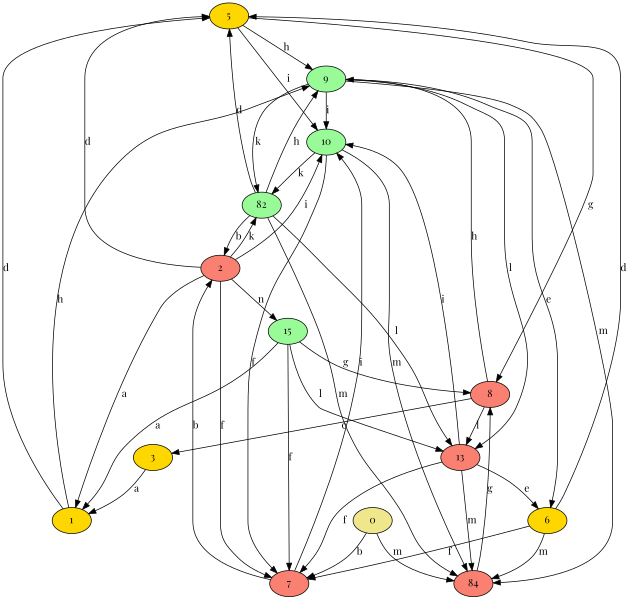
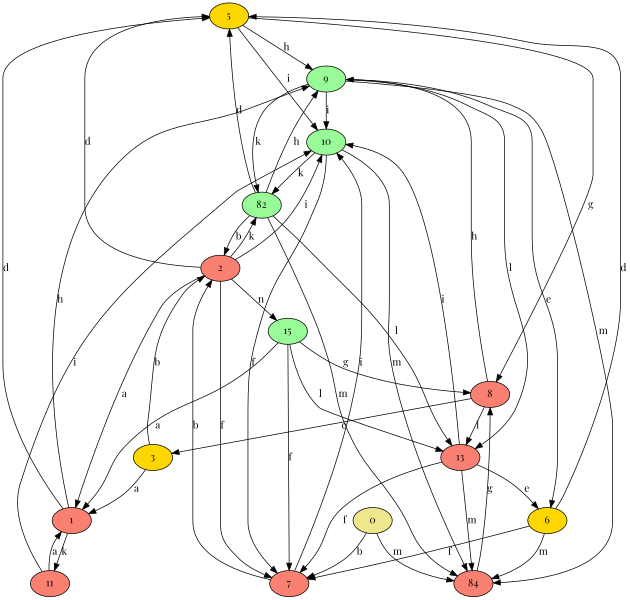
edge "3" -> "2": added, label "b"
node "1": fillcolor gold -> salmon
node "11": added
